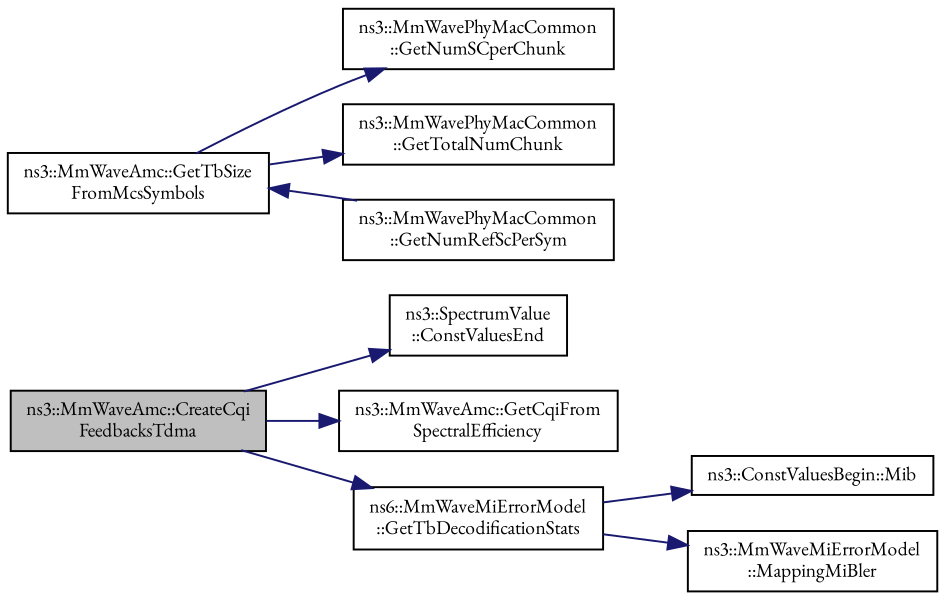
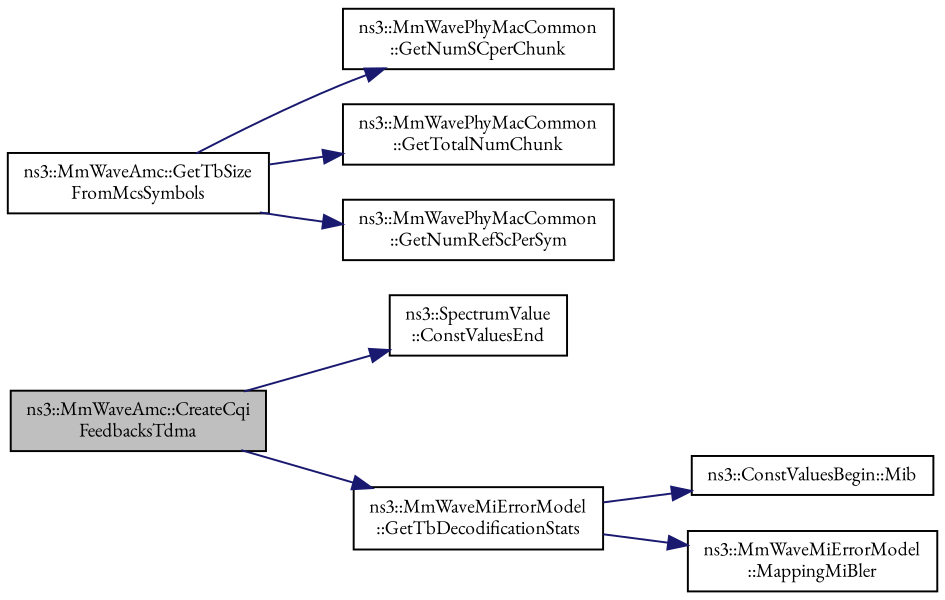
edge "ns3::MmWavePhyMacCommon ::GetNumRefScPerSym" -> "ns3::MmWaveAmc::GetTbSize FromMcsSymbols": reversed
node "ns3::MmWaveAmc::GetCqiFrom SpectralEfficiency": removed
node "ns6::MmWaveMiErrorModel ::GetTbDecodificationStats": label "ns6::MmWaveMiErrorModel ::GetTbDecodificationStats" -> "ns3::MmWaveMiErrorModel ::GetTbDecodificationStats"
